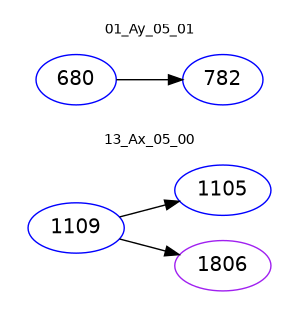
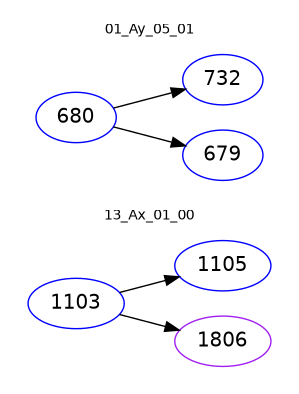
node "782": label "782" -> "732"
cluster "13_Ax_05_00": label "13_Ax_05_00" -> "13_Ax_01_00"
node "679": added
node "1109": label "1109" -> "1103"
